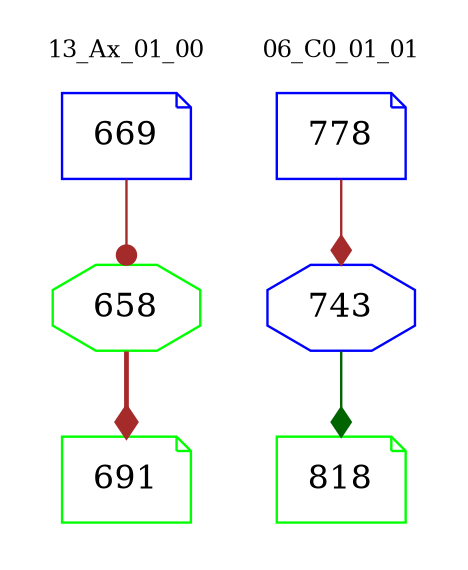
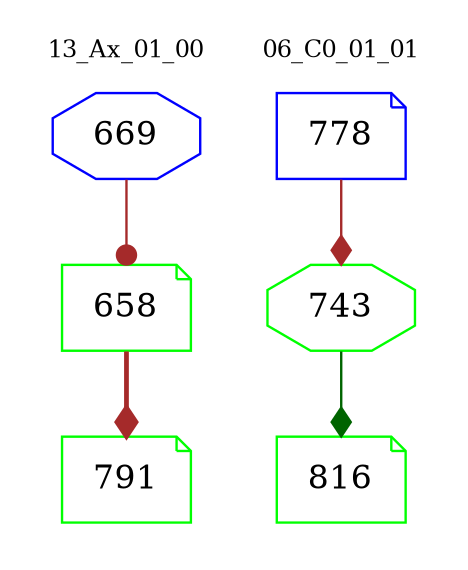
node "669": shape note -> octagon
node "658": shape octagon -> note
node "743": color blue -> green
node "691": label "691" -> "791"
node "818": label "818" -> "816"
